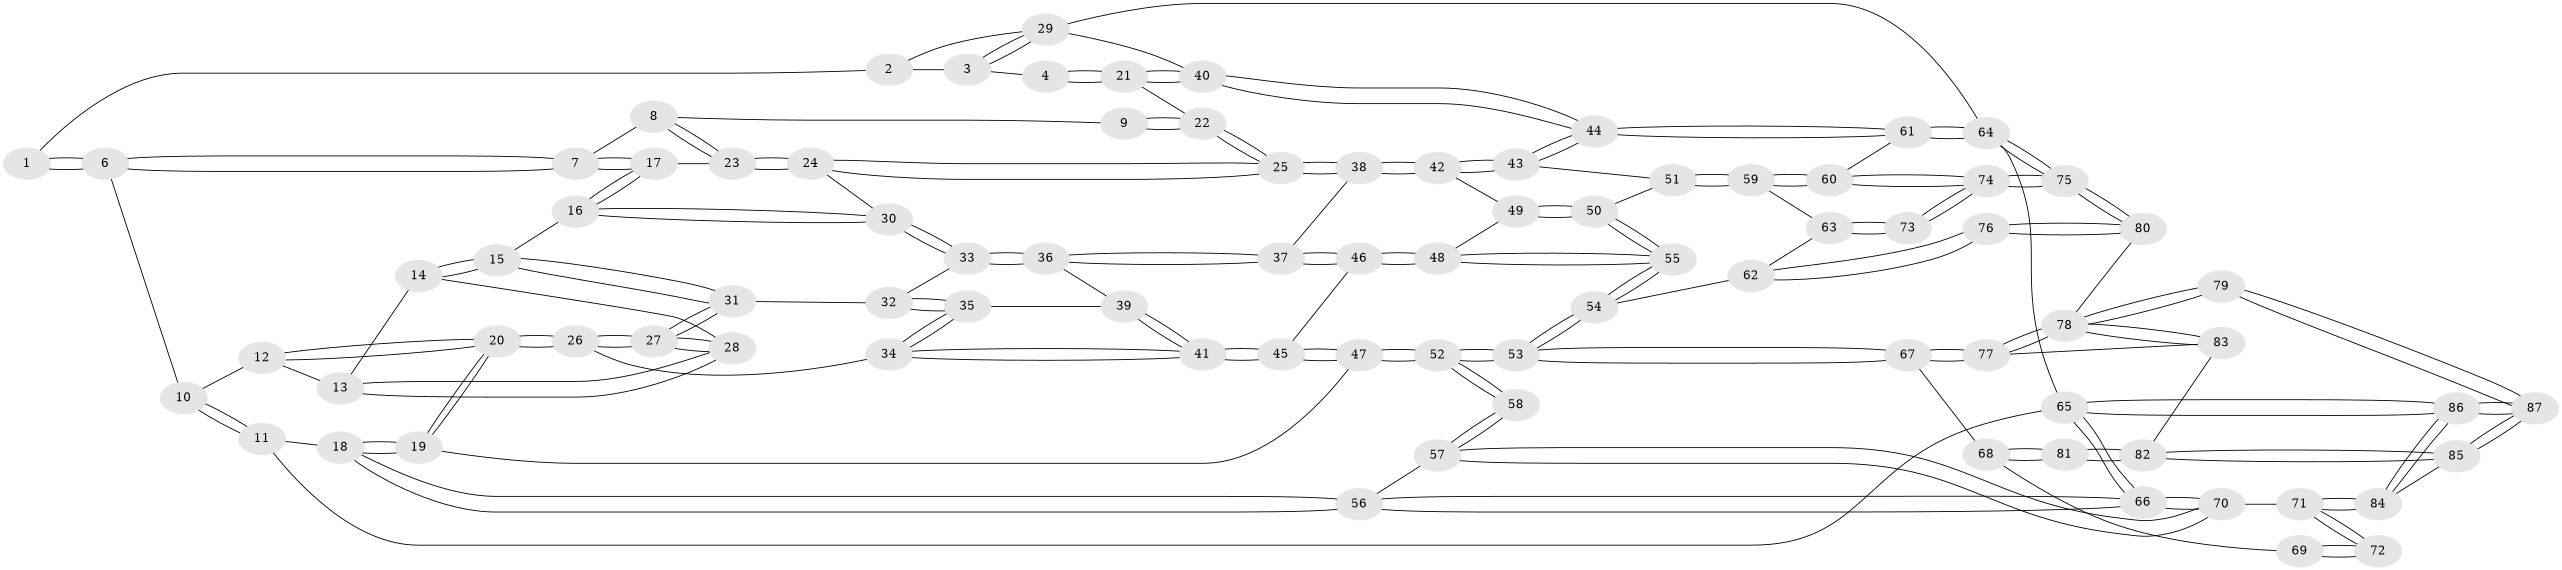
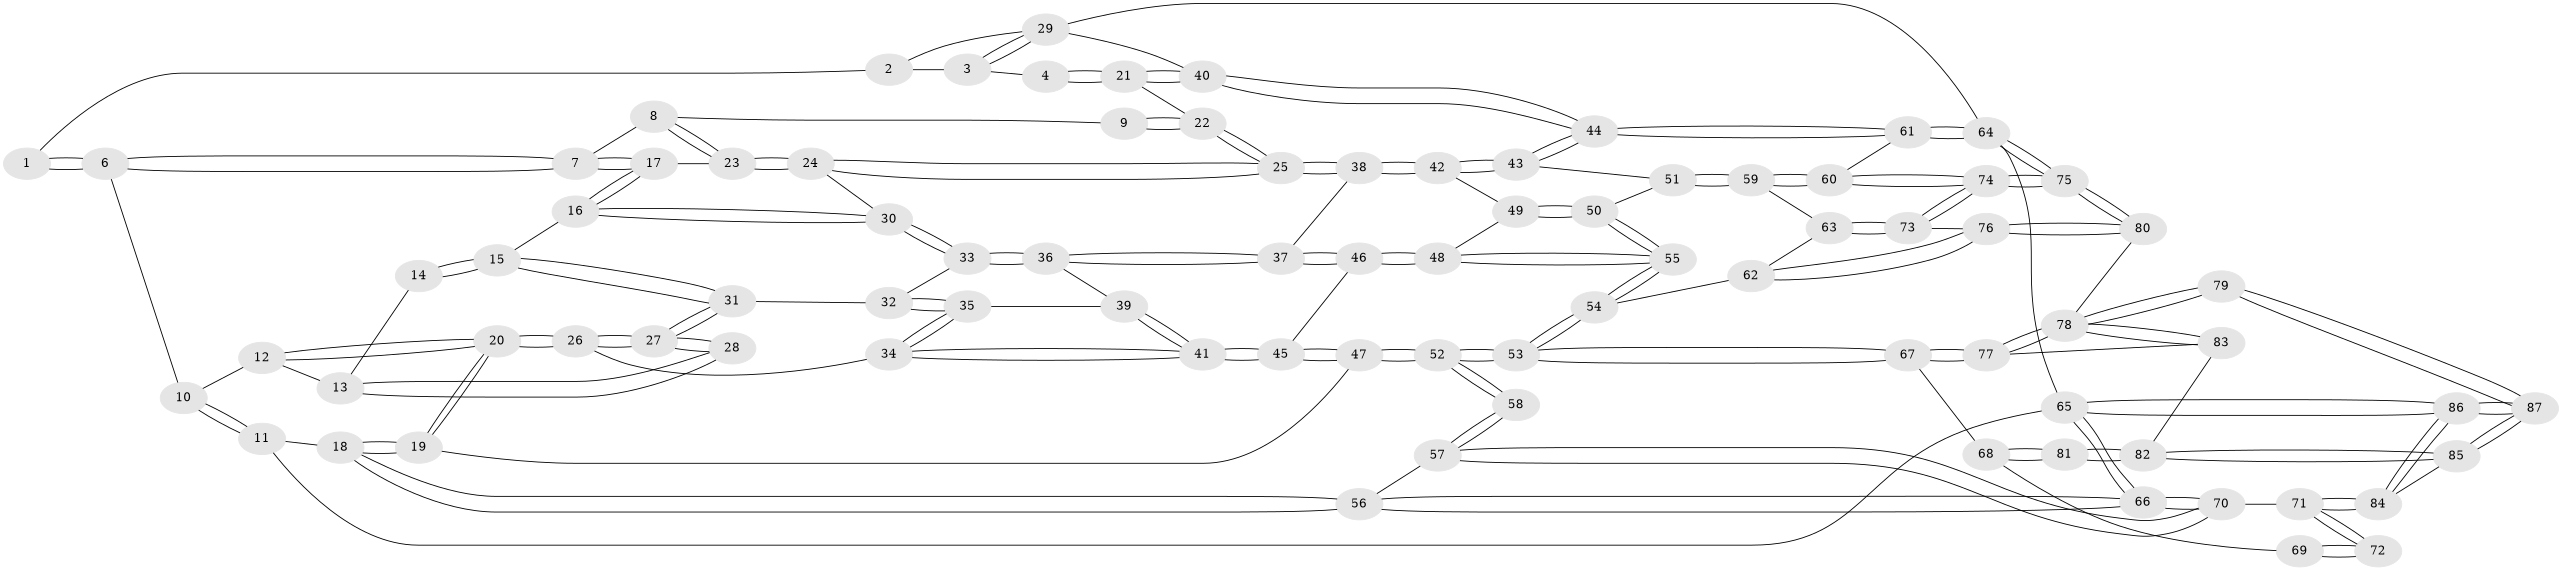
edge "73" -- "76": added
edge "14" -- "28": removed
